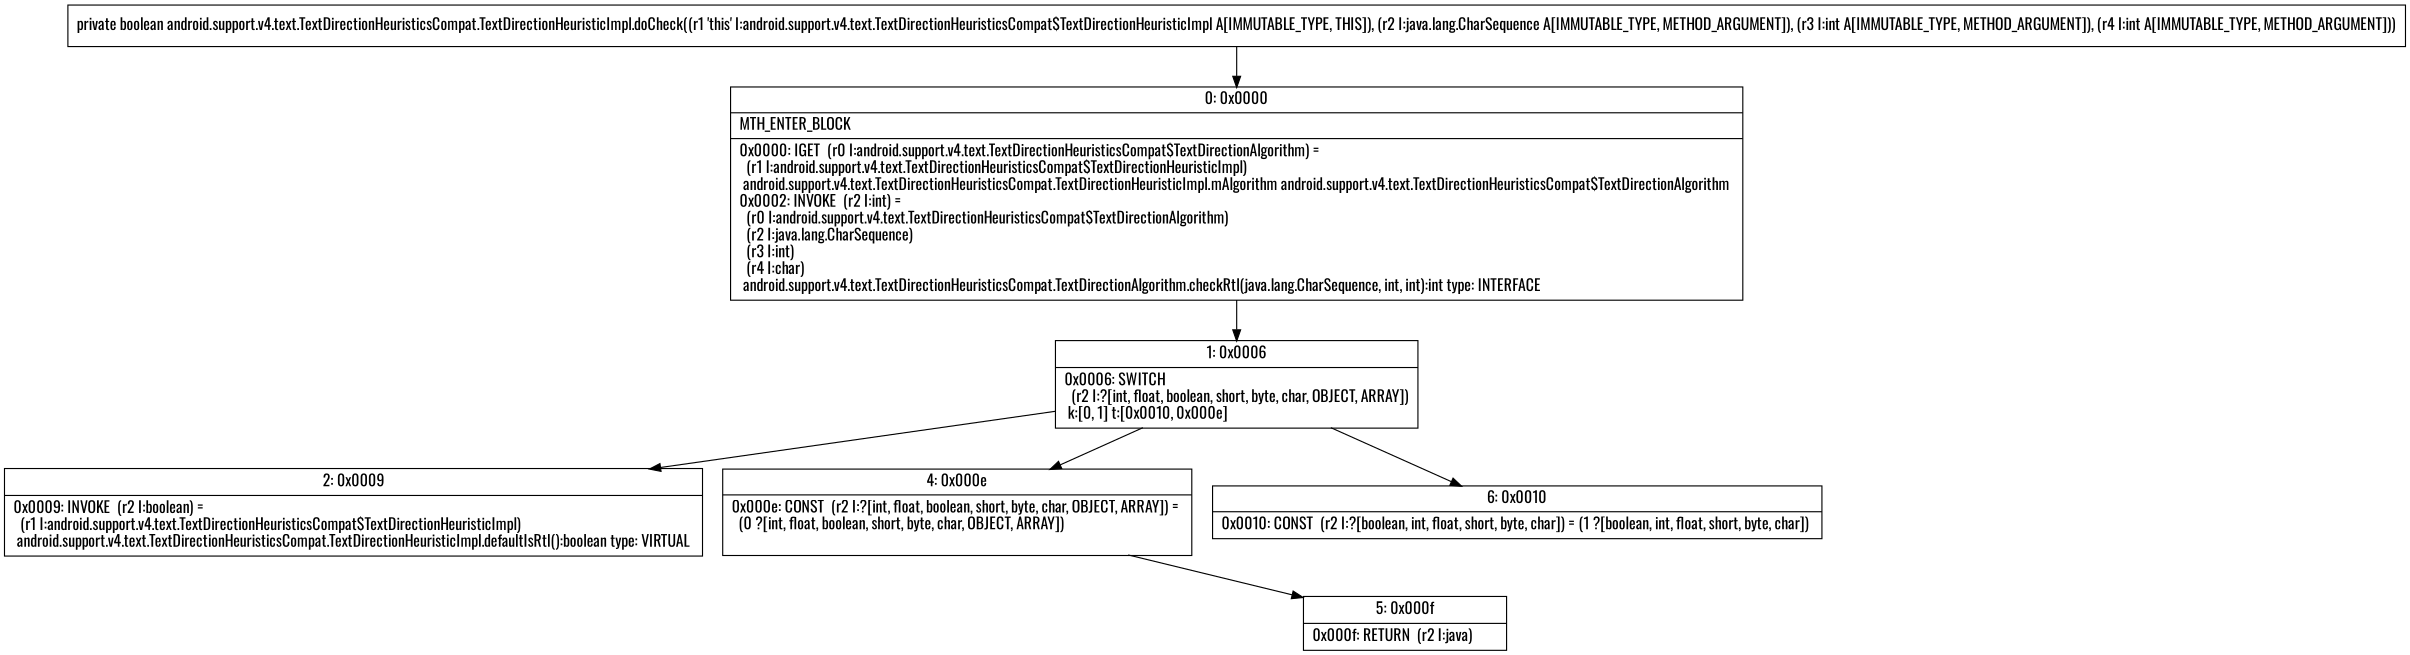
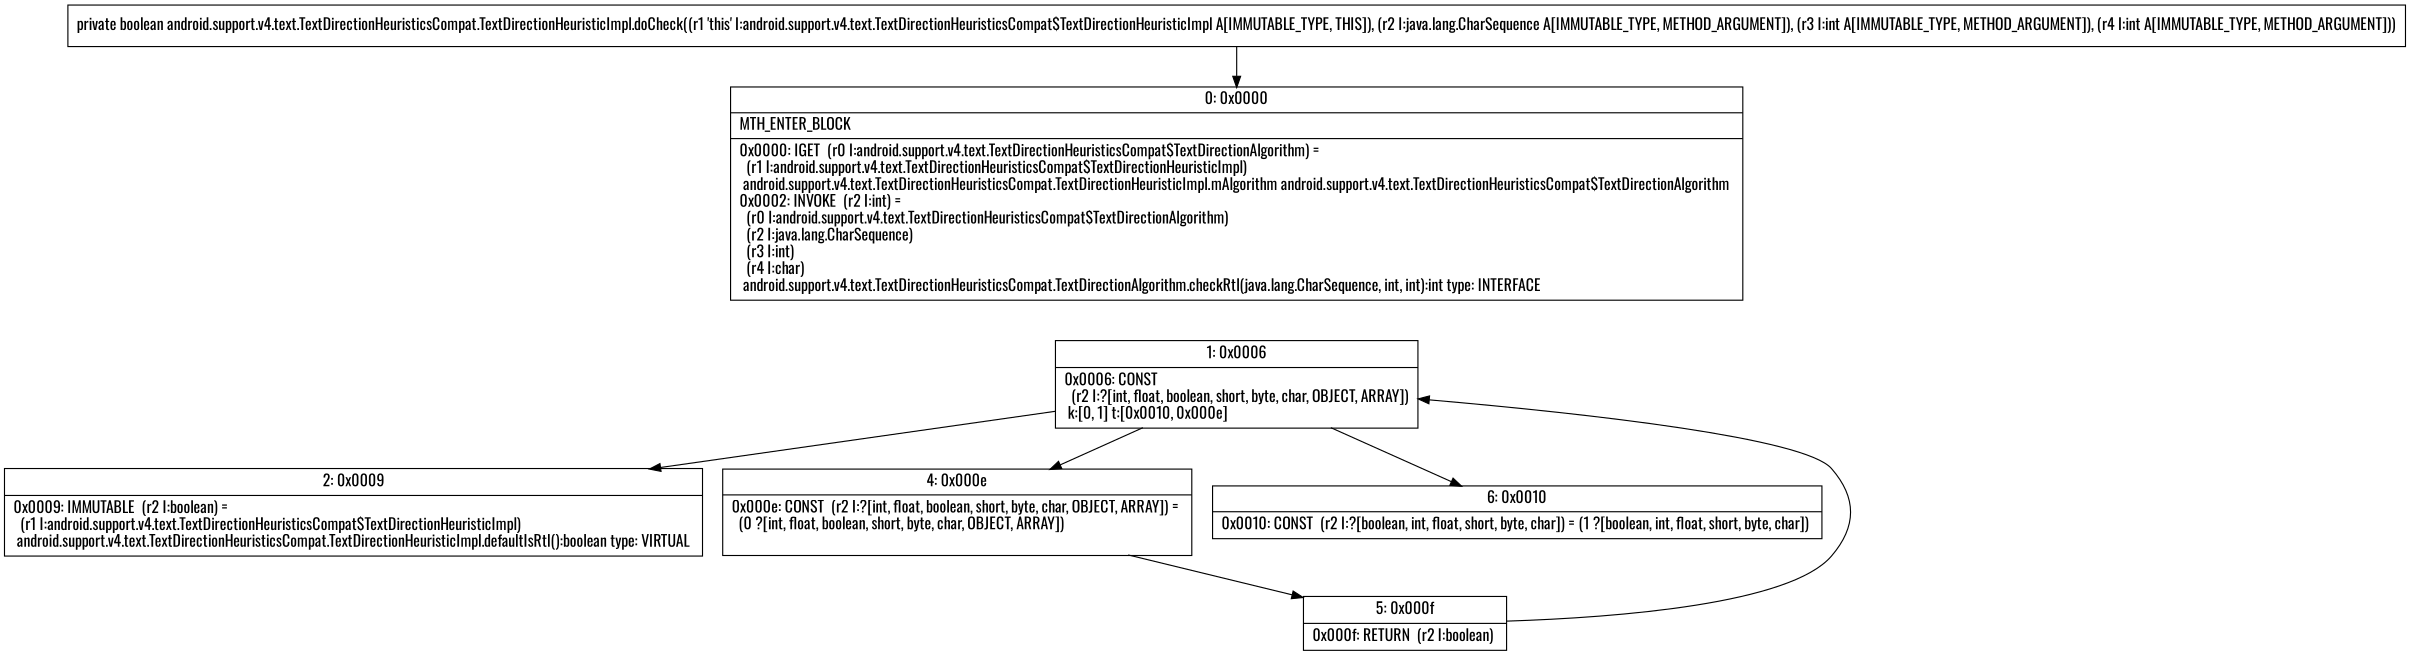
edge "0: 0x0000" -> "1: 0x0006": now "5: 0x000f" -> "1: 0x0006"
node "1: 0x0006": text "0x0006: SWITCH" -> "0x0006: CONST"
node "2: 0x0009": text "0x0009: INVOKE  (r2 I:boolean) =" -> "0x0009: IMMUTABLE  (r2 I:boolean) ="
node "5: 0x000f": text "0x000f: RETURN  (r2 I:java)" -> "0x000f: RETURN  (r2 I:boolean)"
